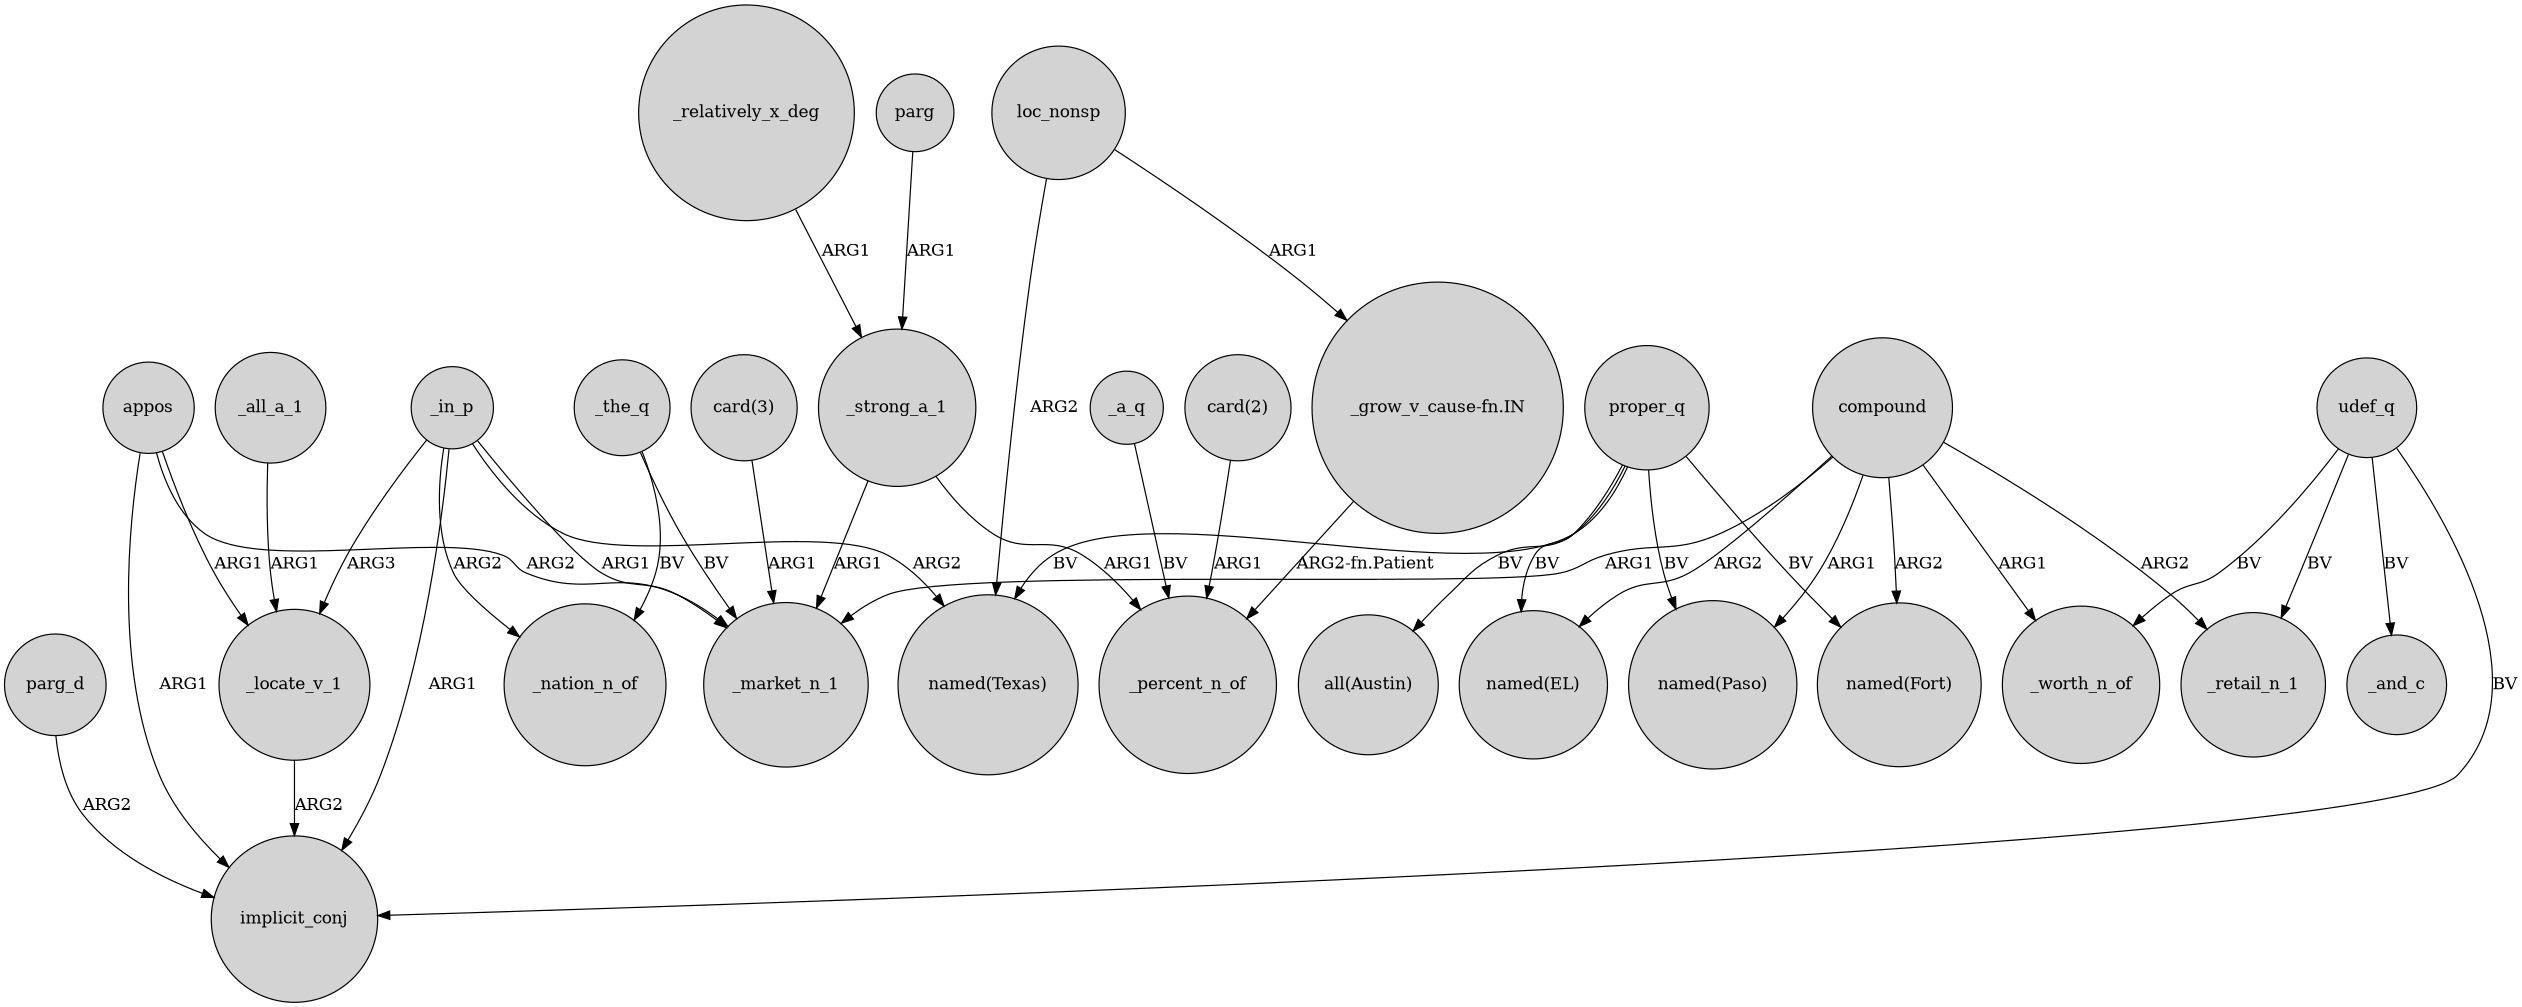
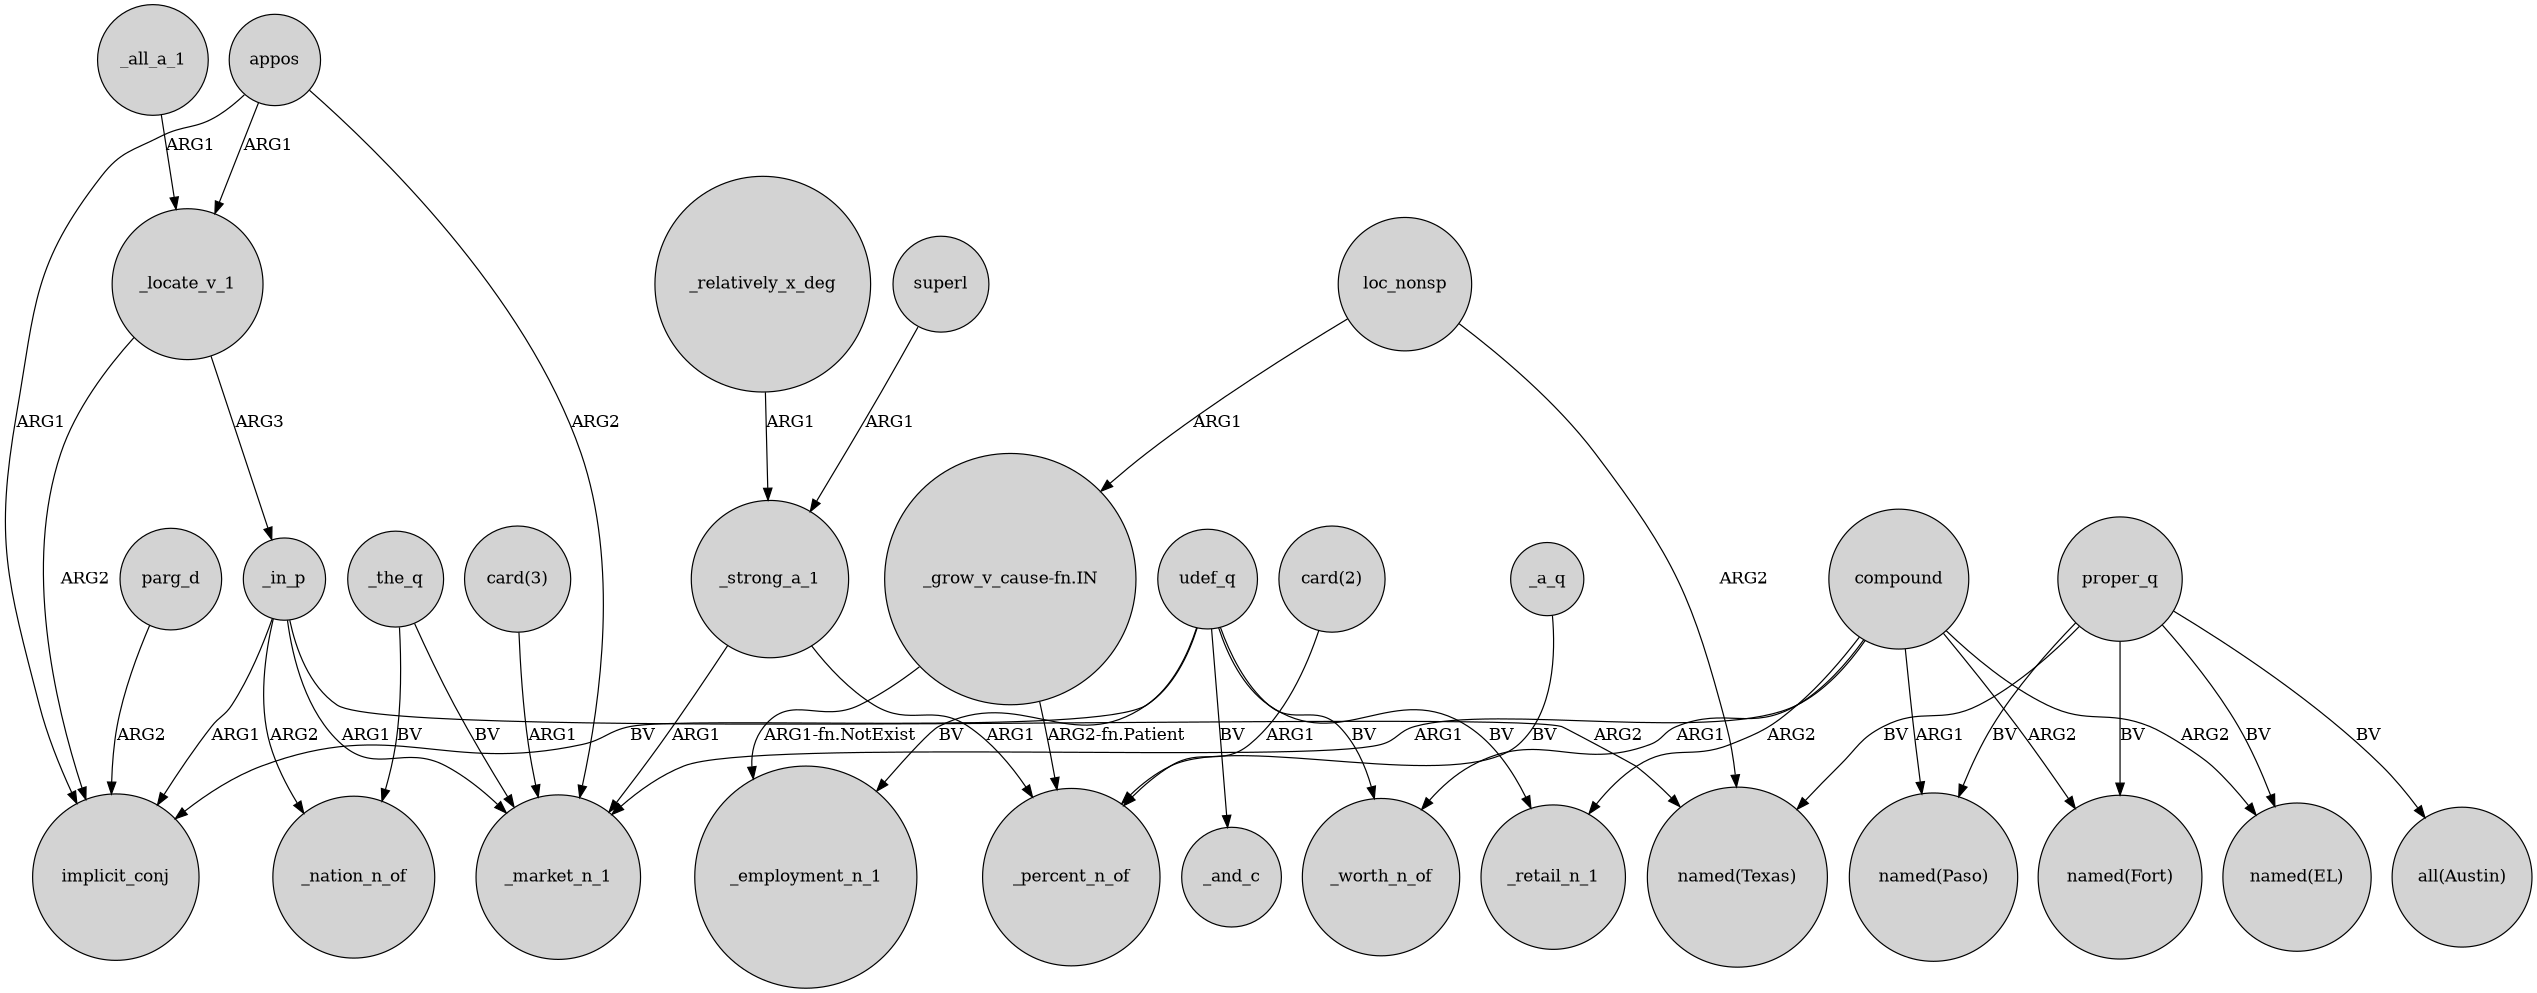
node "parg": label "parg" -> "superl"
edge "_in_p" -> "_locate_v_1": reversed
node "_employment_n_1": added
